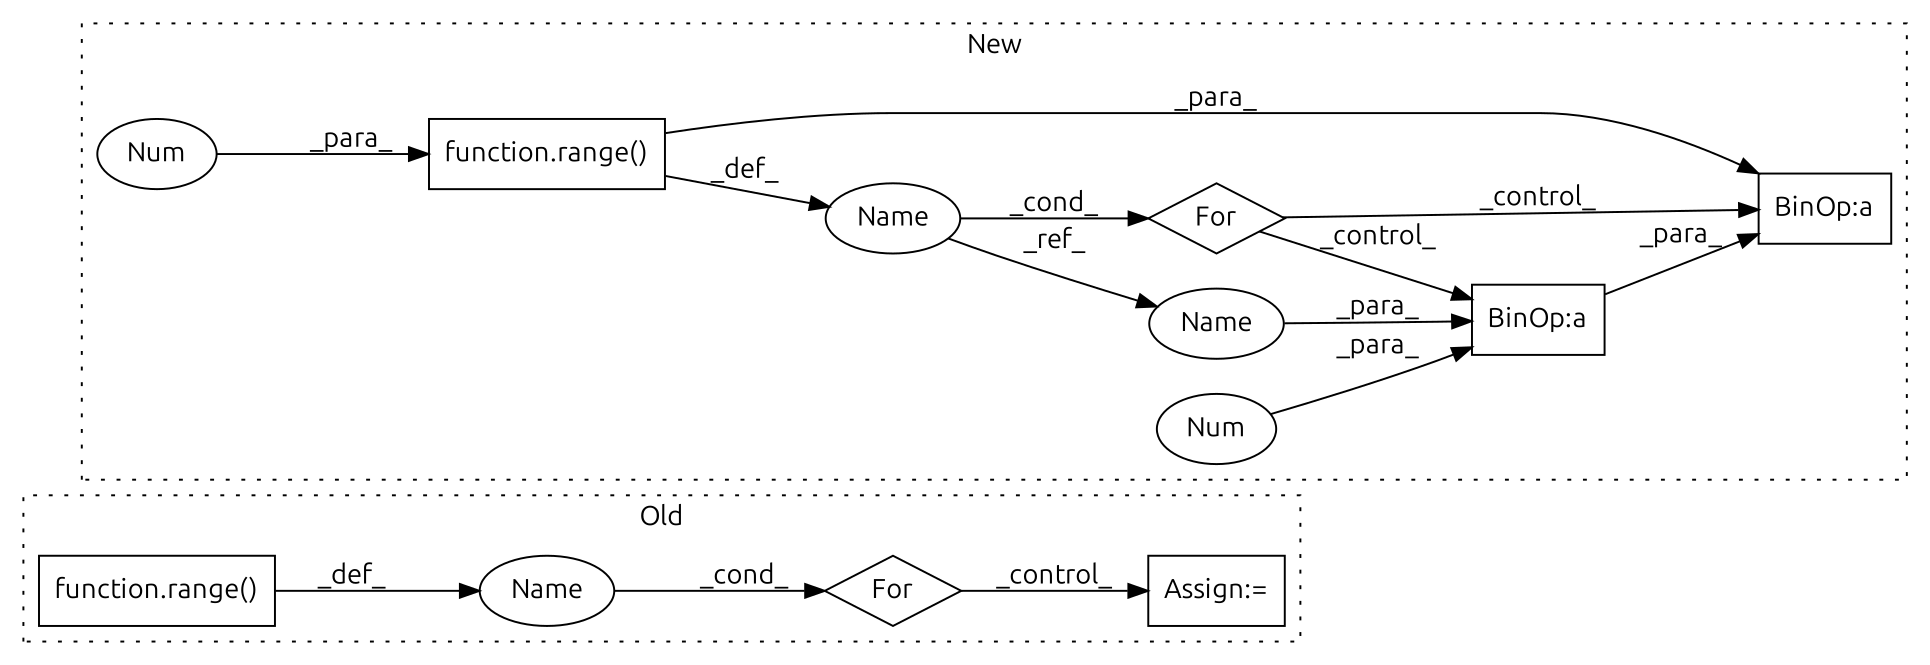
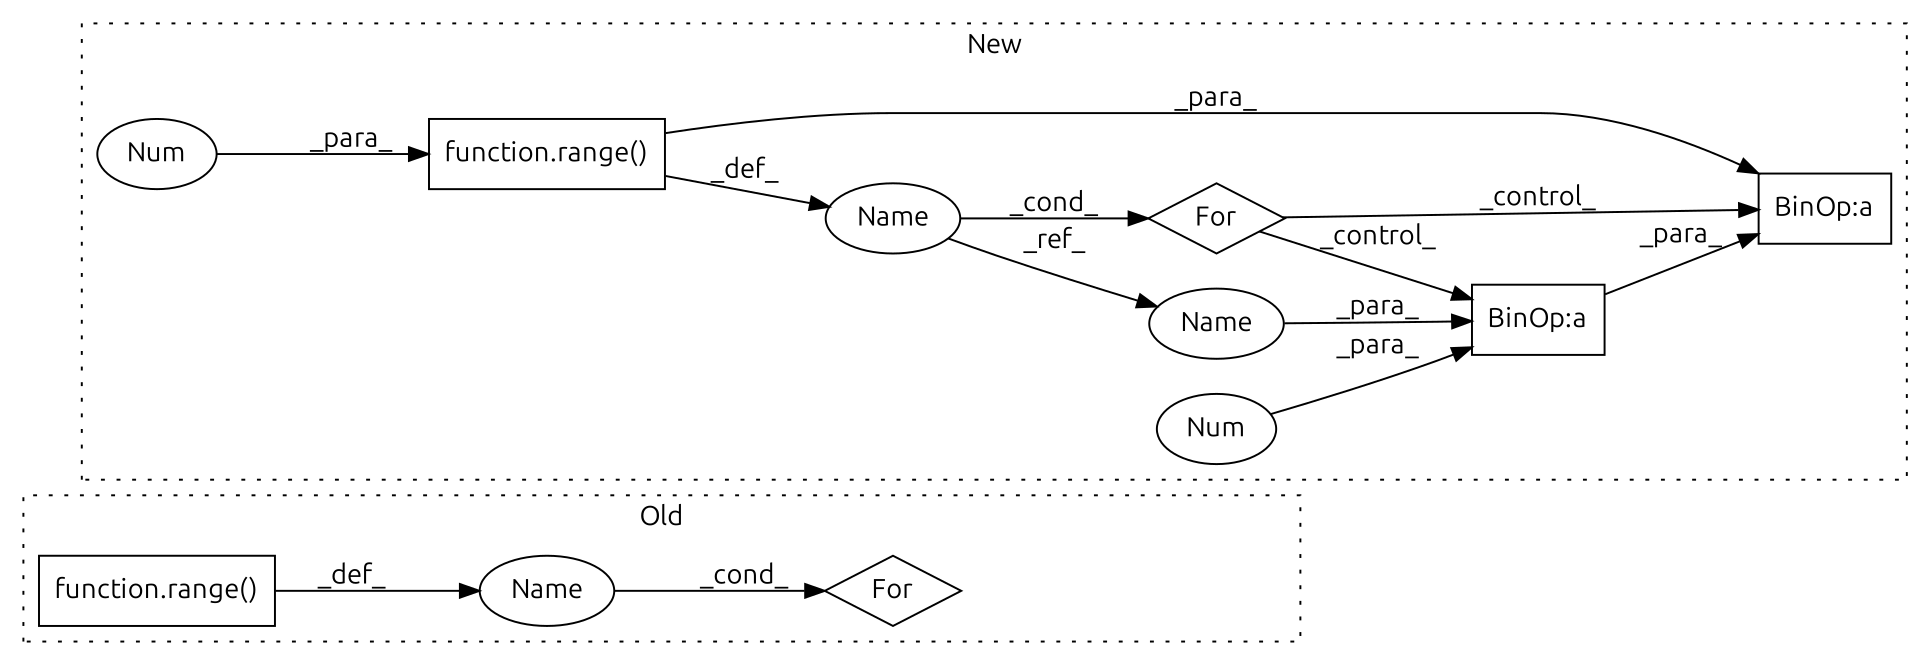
node "Assign:=": removed
